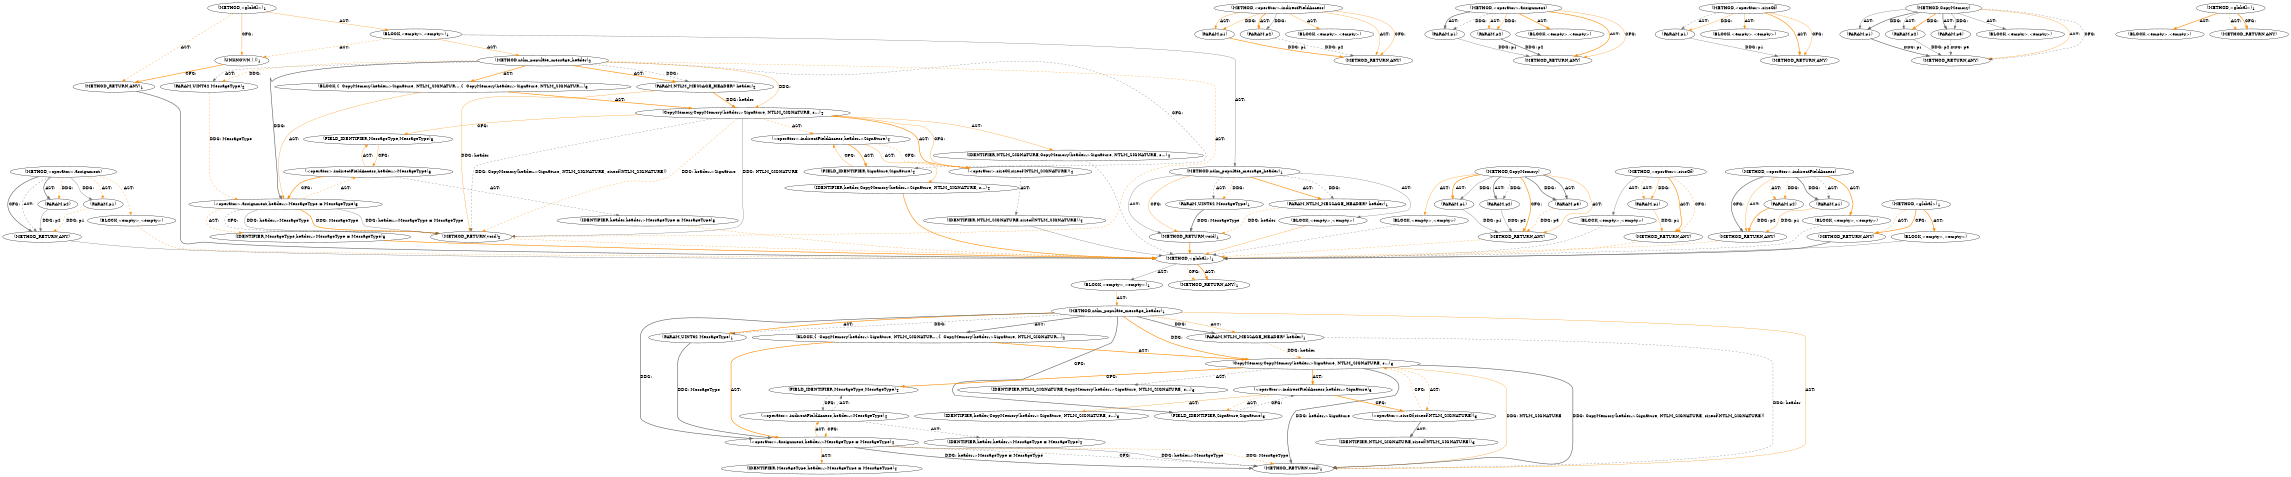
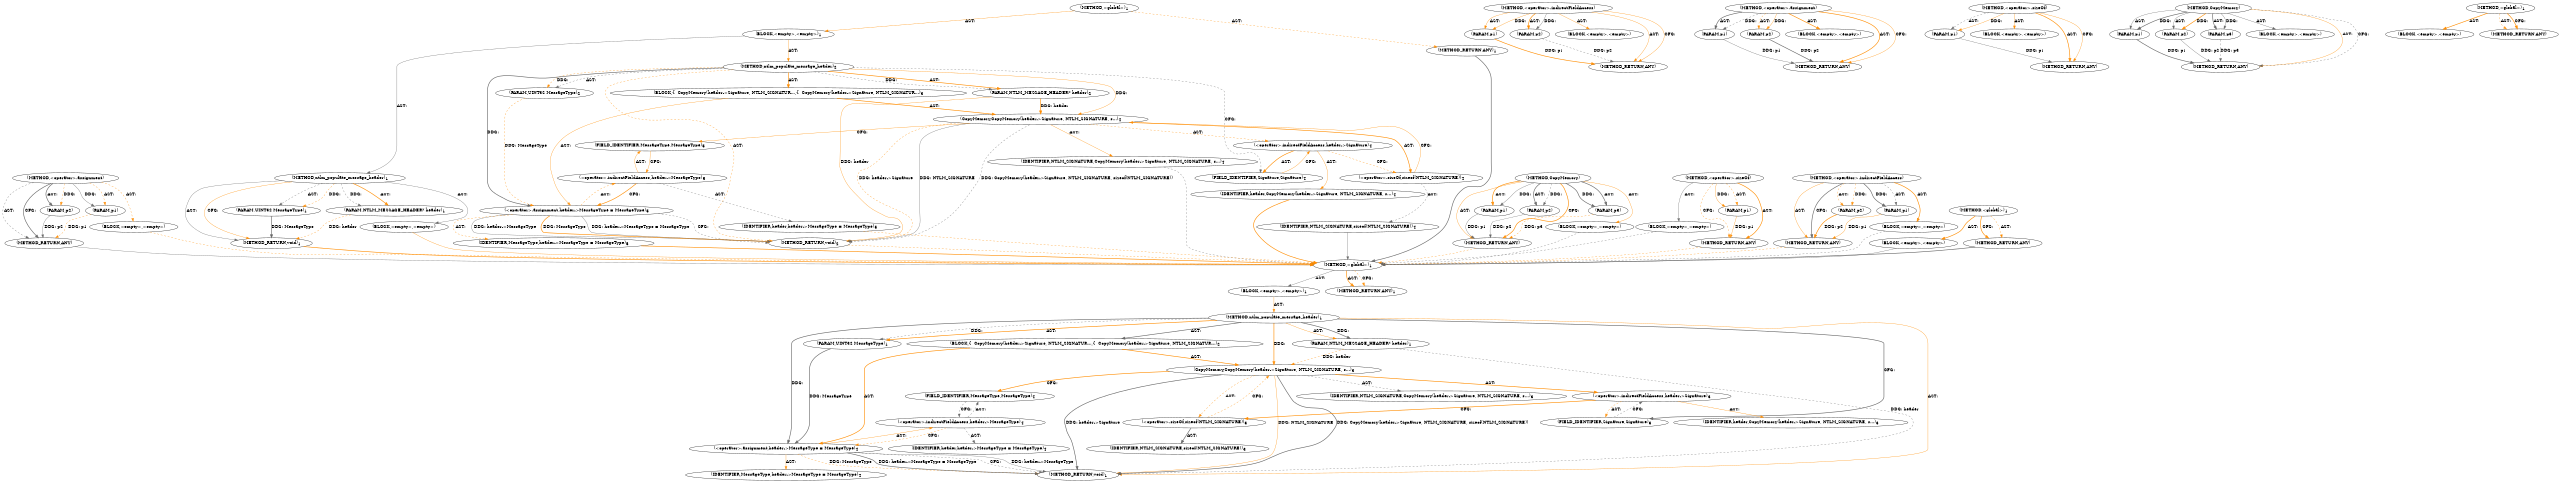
node "(UNKNOWN,),))": removed
